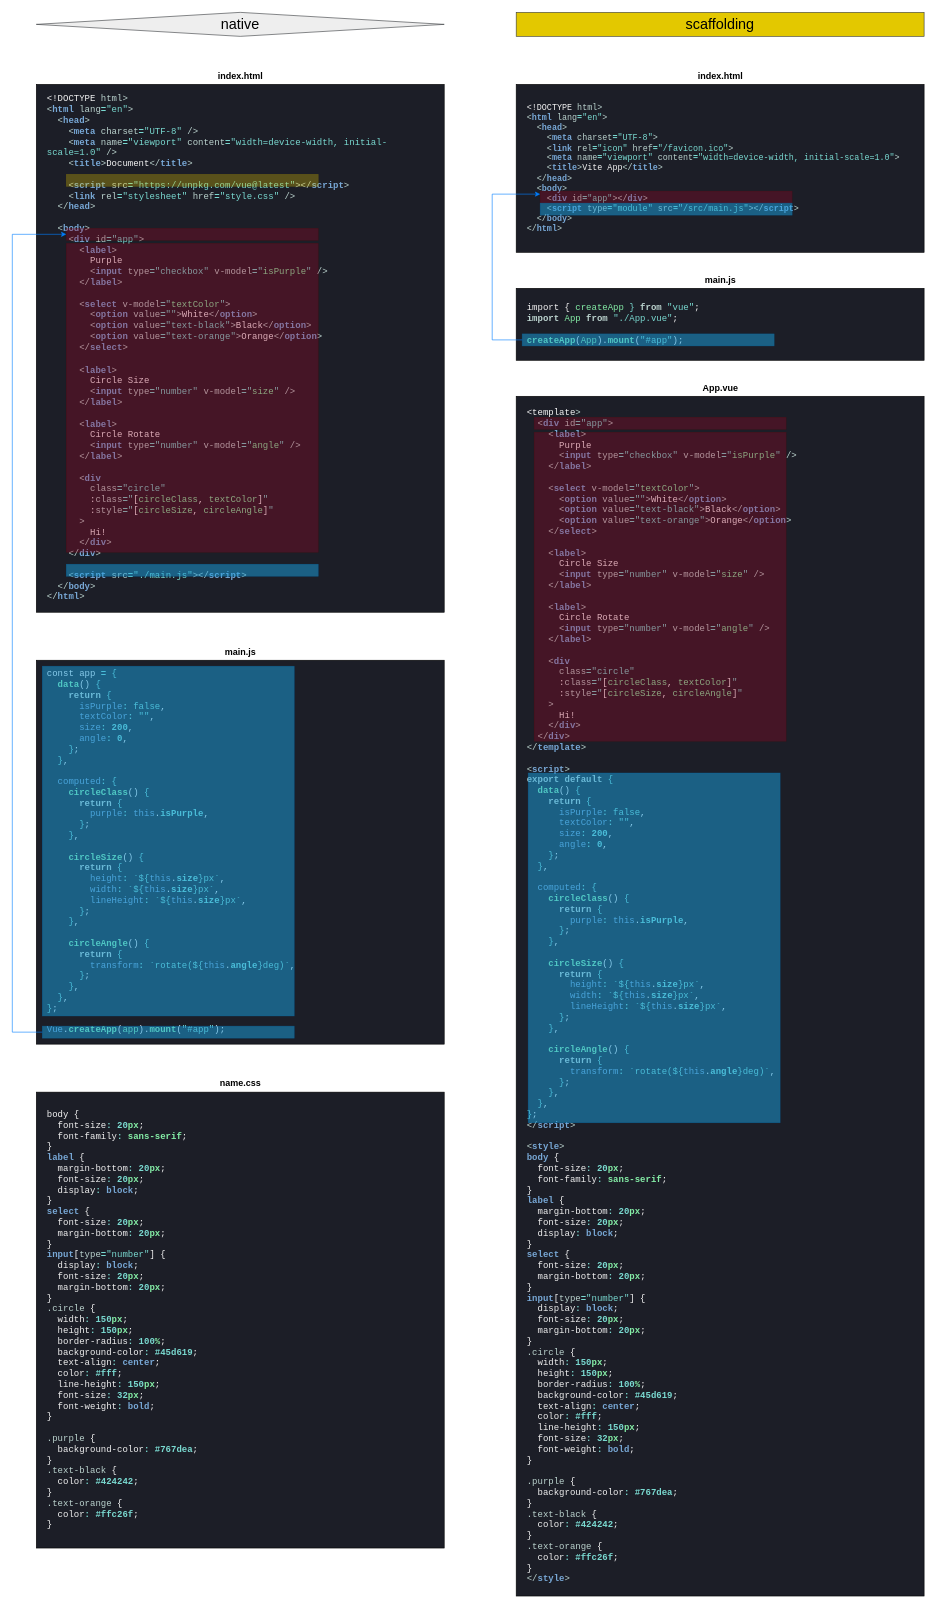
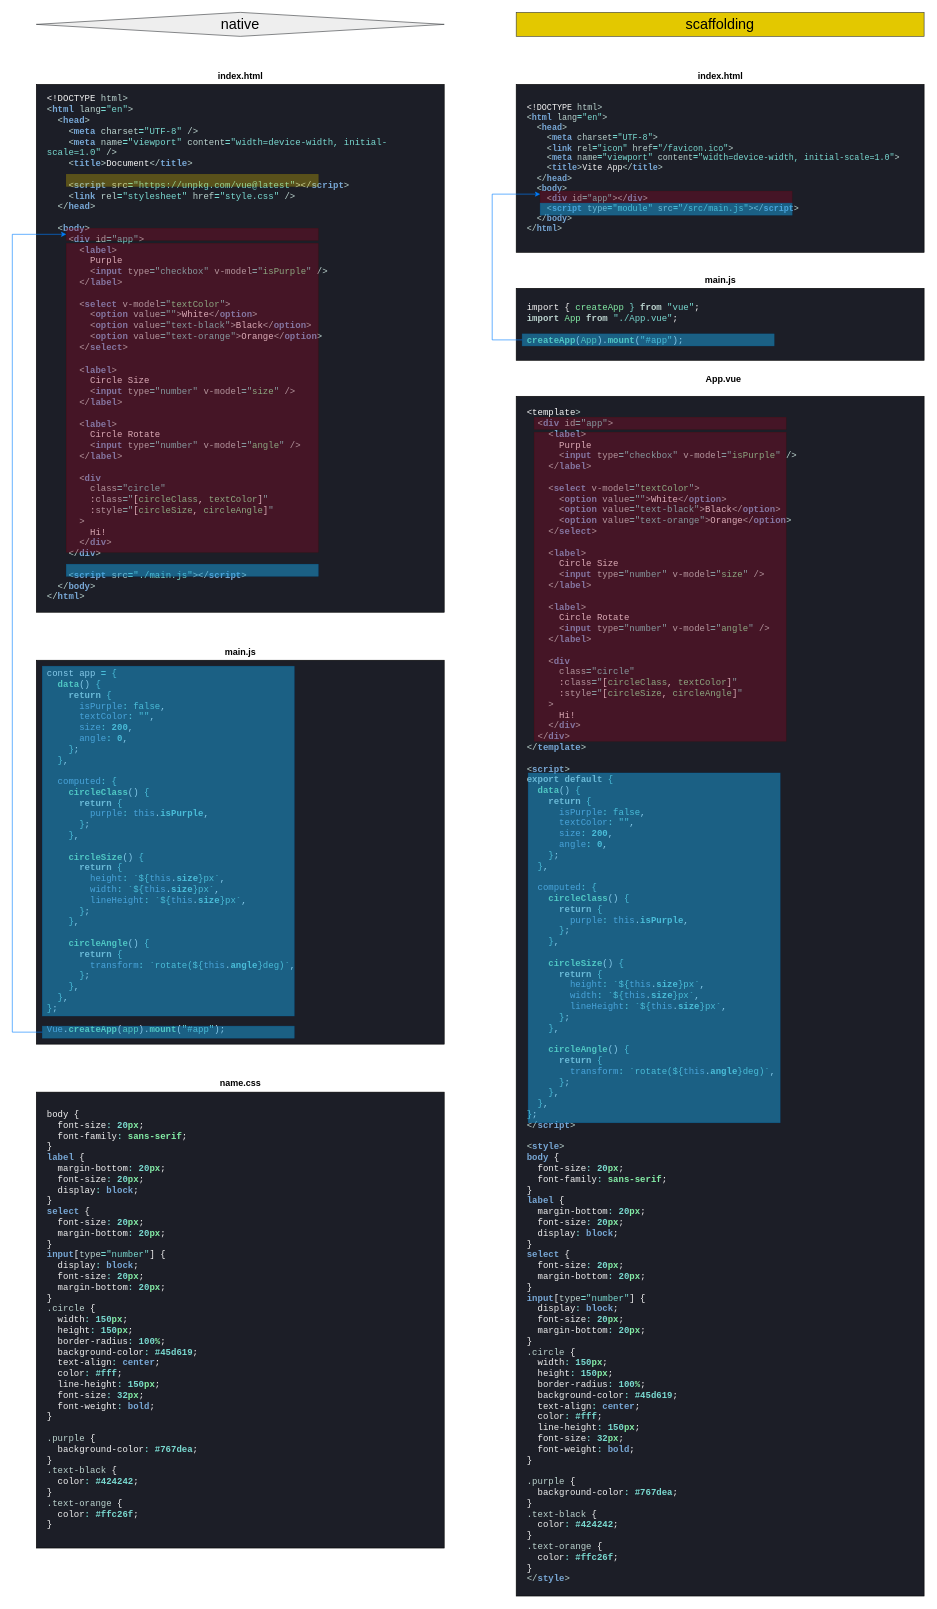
node "App.vue": moved (720, 387) -> (723, 378)
